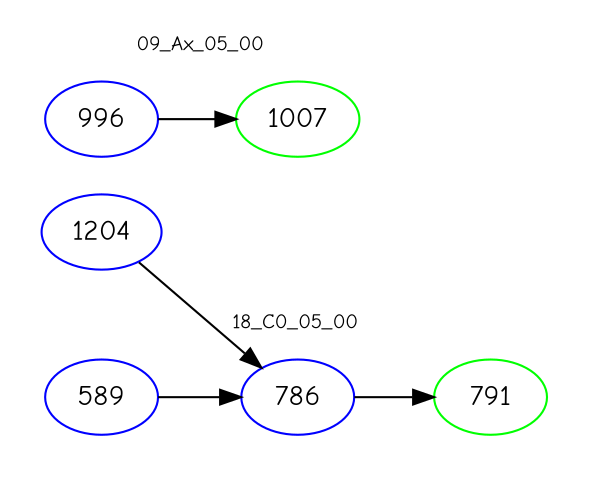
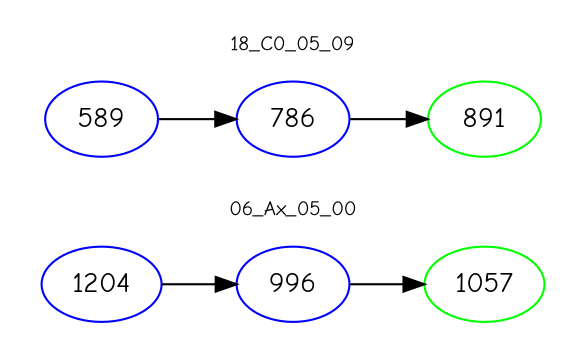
cluster "09_Ax_05_00": label "09_Ax_05_00" -> "06_Ax_05_00"
node "1007": label "1007" -> "1057"
edge "1204" -> "786": now "1204" -> "996"
cluster "18_C0_05_00": label "18_C0_05_00" -> "18_C0_05_09"
node "791": label "791" -> "891"
